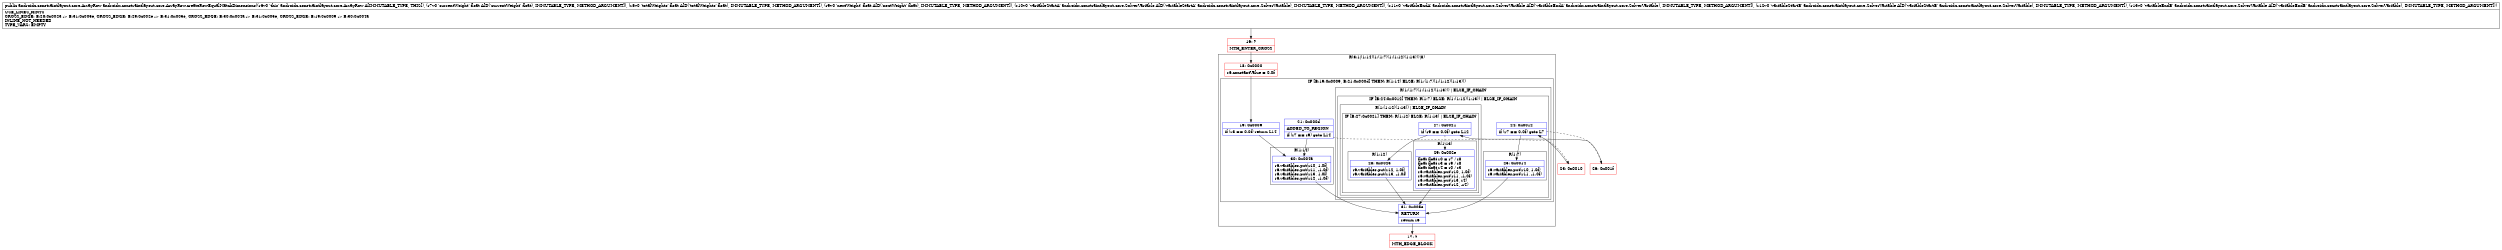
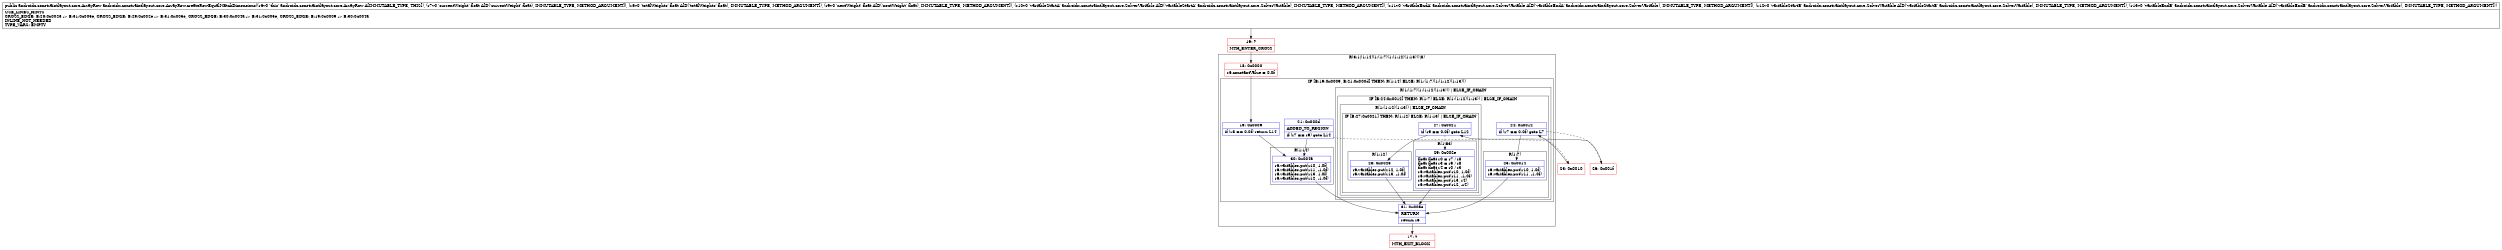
cluster "R(1:13)": label "R(1:13)" -> "R(1:53)"
node "17: ?": text "MTH_EDGE_BLOCK" -> "MTH_EXIT_BLOCK"
